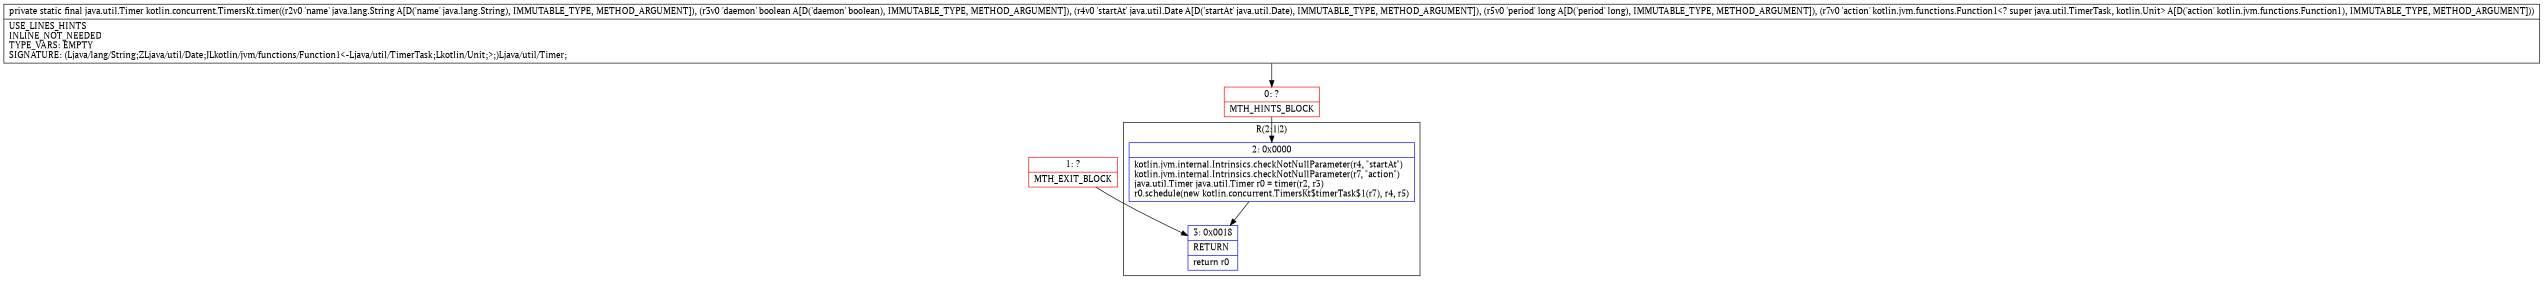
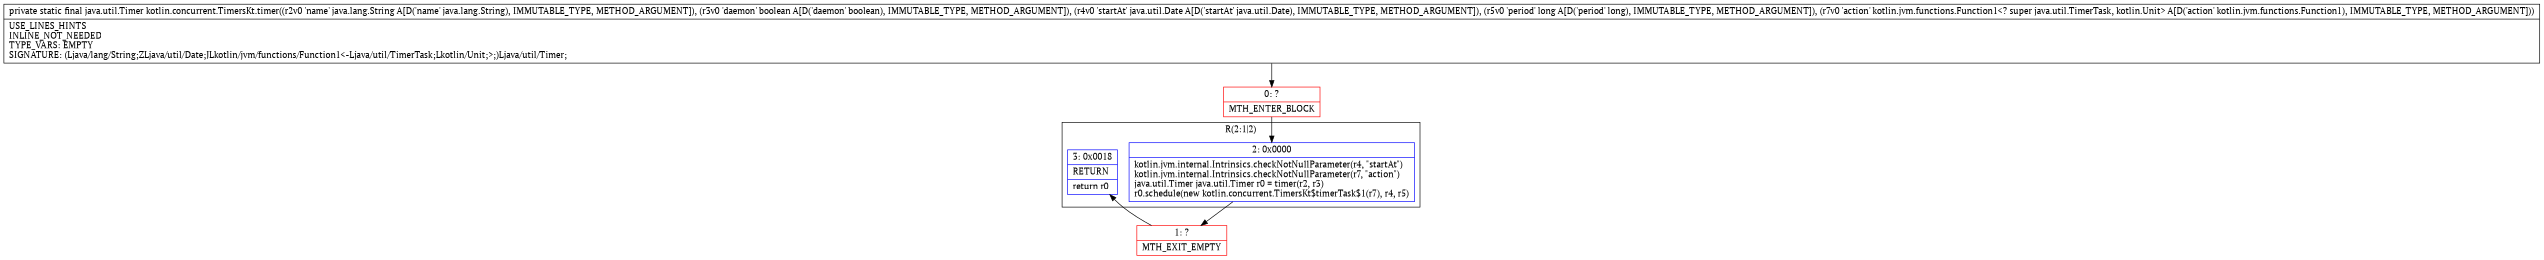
node "0: ?": text "MTH_HINTS_BLOCK" -> "MTH_ENTER_BLOCK"
node "1: ?": text "MTH_EXIT_BLOCK" -> "MTH_EXIT_EMPTY"
edge "2: 0x0000" -> "3: 0x0018": now "2: 0x0000" -> "1: ?"
